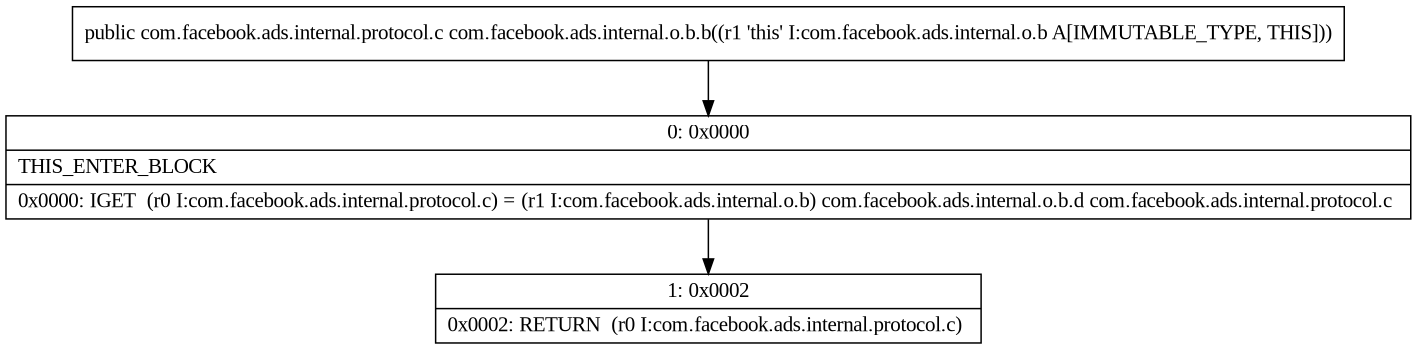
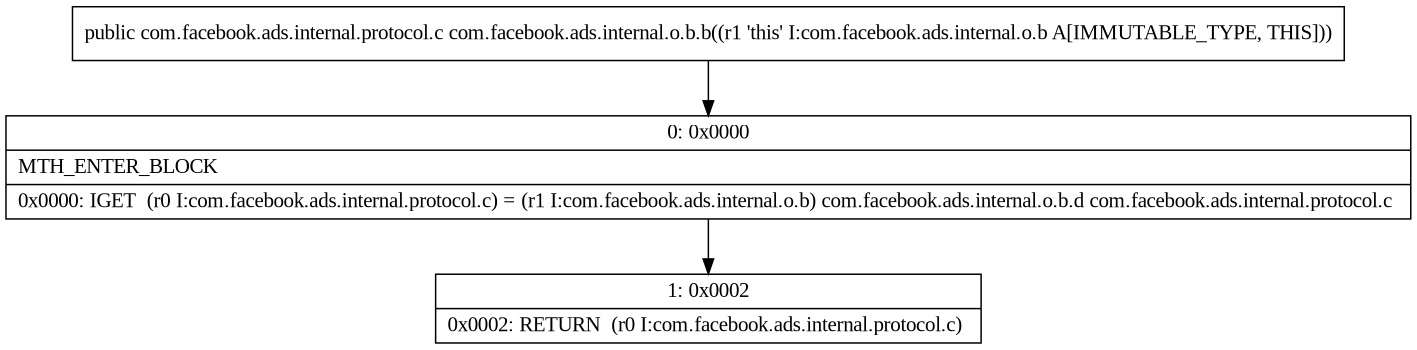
node "0: 0x0000": text "THIS_ENTER_BLOCK" -> "MTH_ENTER_BLOCK"
